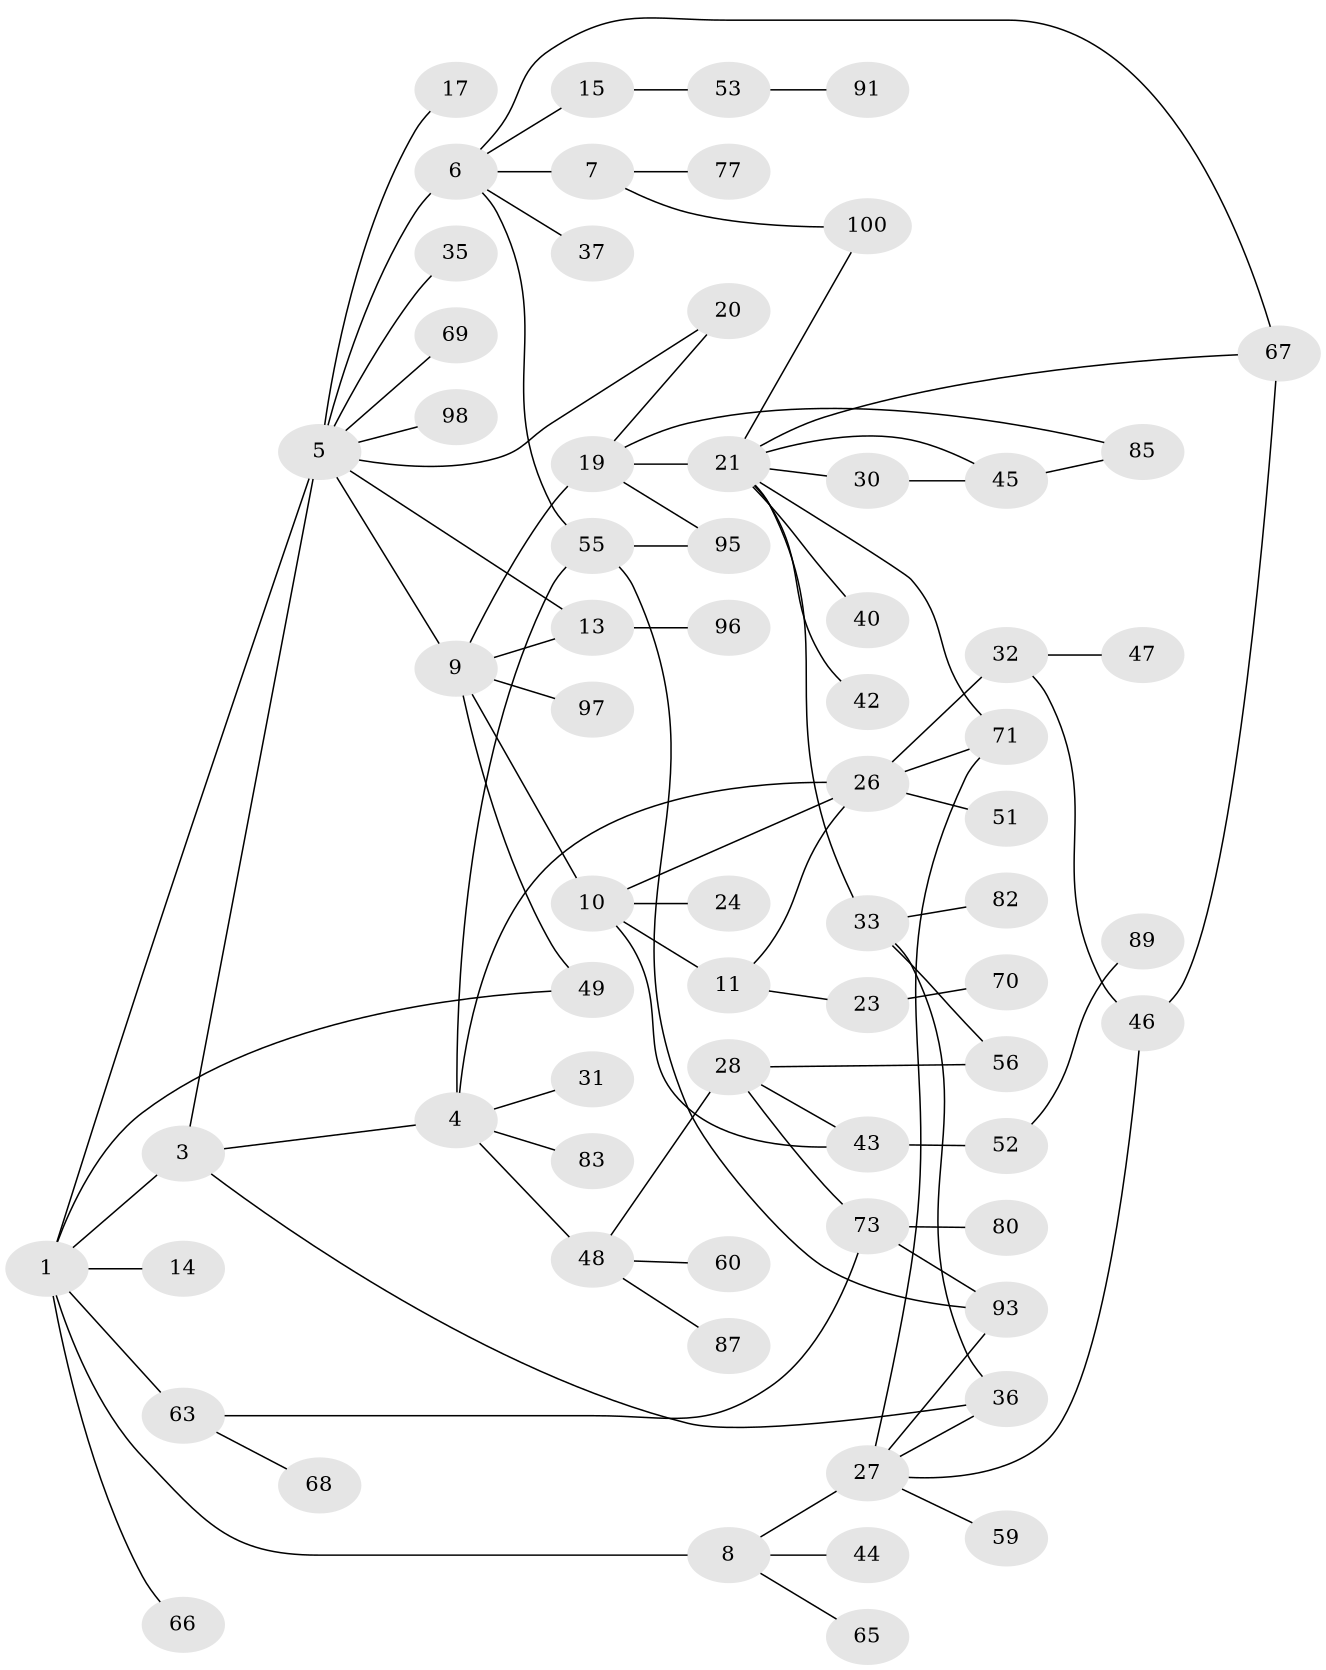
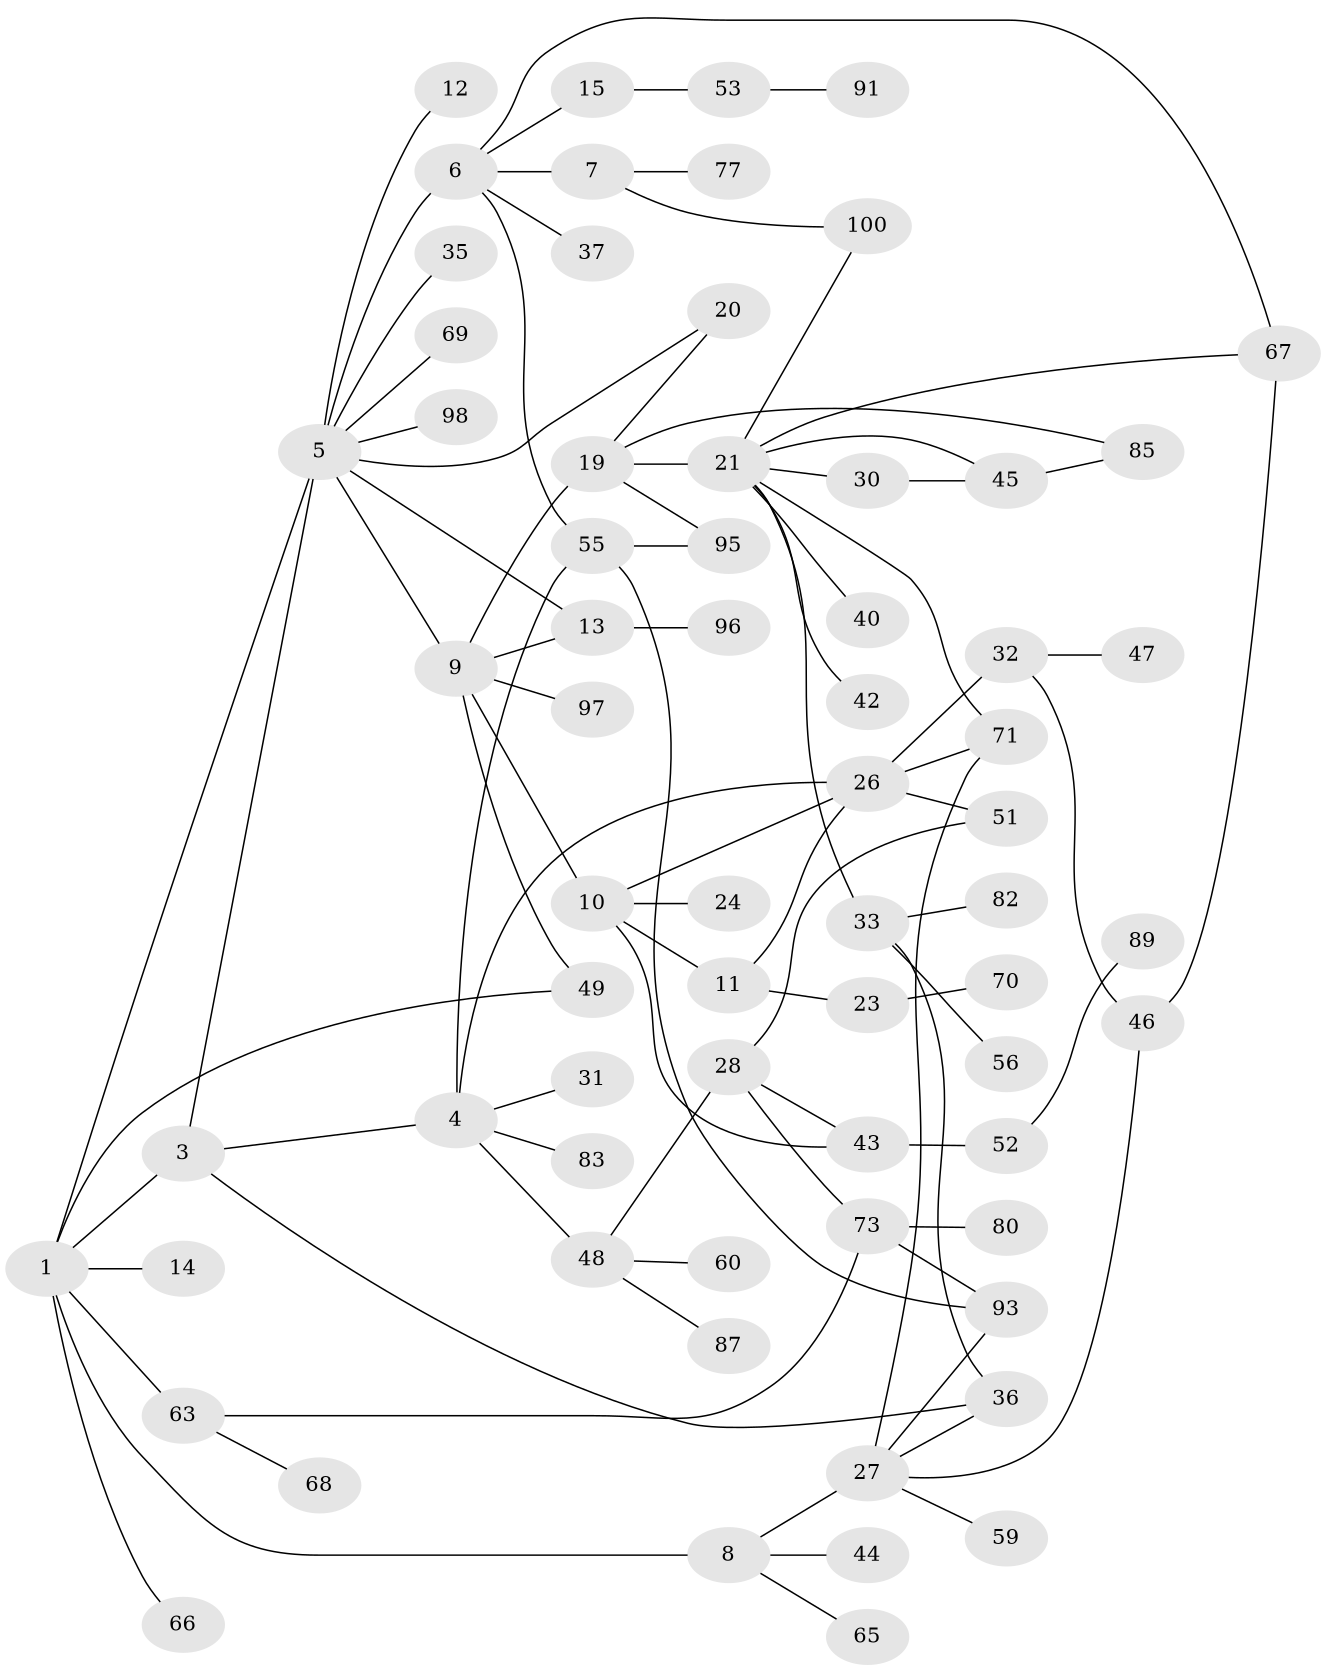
node "17": label "17" -> "12"
edge "56" -- "28": now "51" -- "28"
